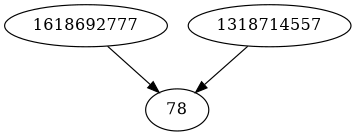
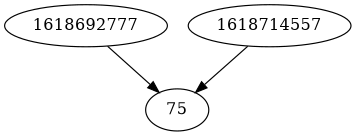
node "1318714557": label "1318714557" -> "1618714557"
node "78": label "78" -> "75"
